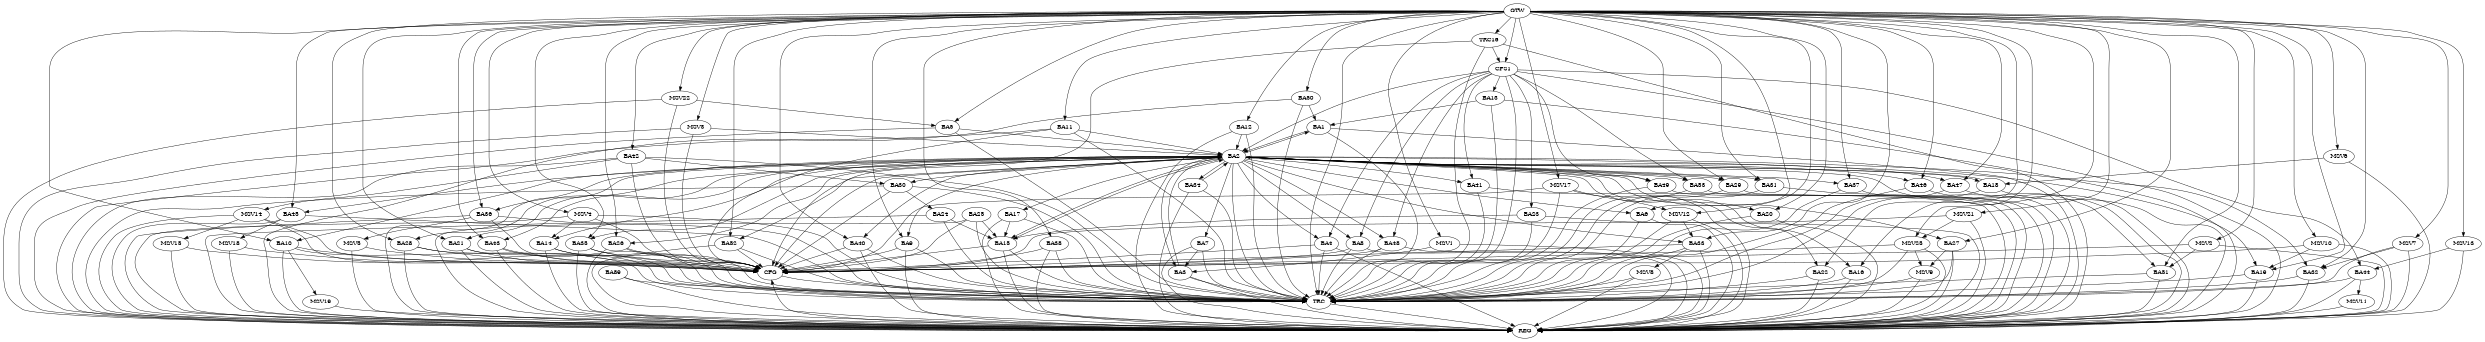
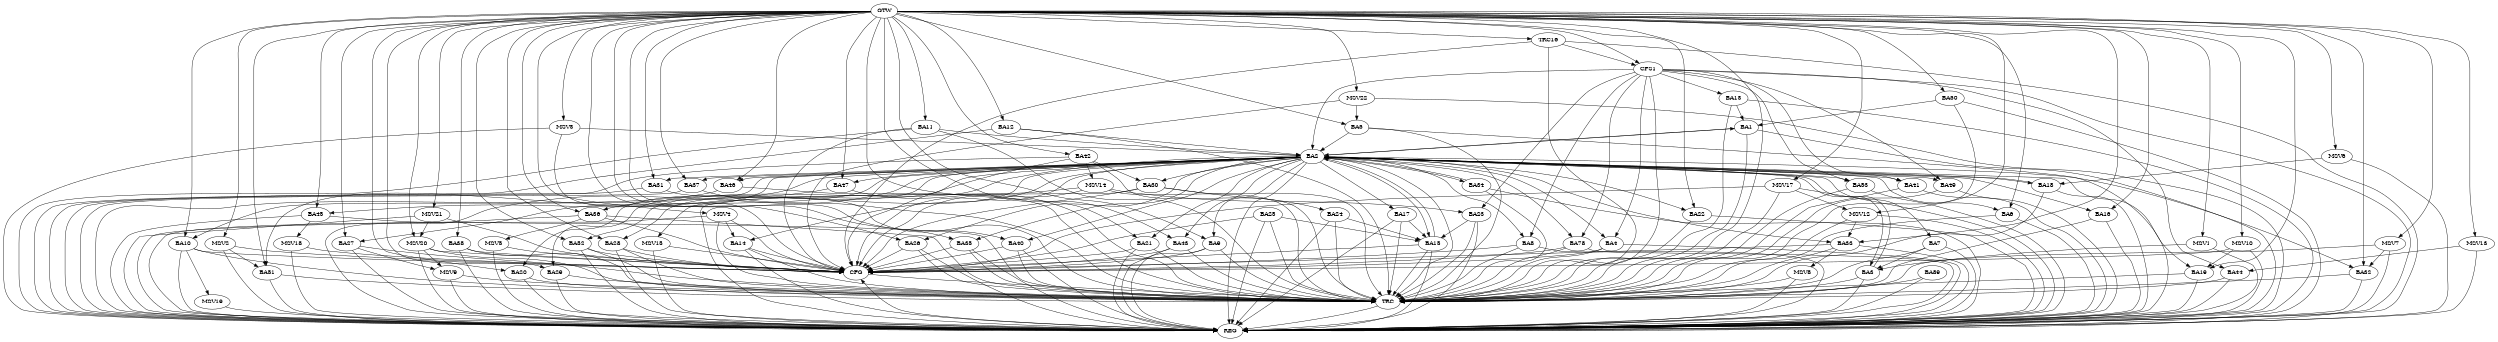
node "BA48": label "BA48" -> "BA78"
node "MSV25": label "MSV25" -> "MSV20"
node "MSV11": removed
edge "MSV14" -> "REG": now "MSV14" -> "BA23"
